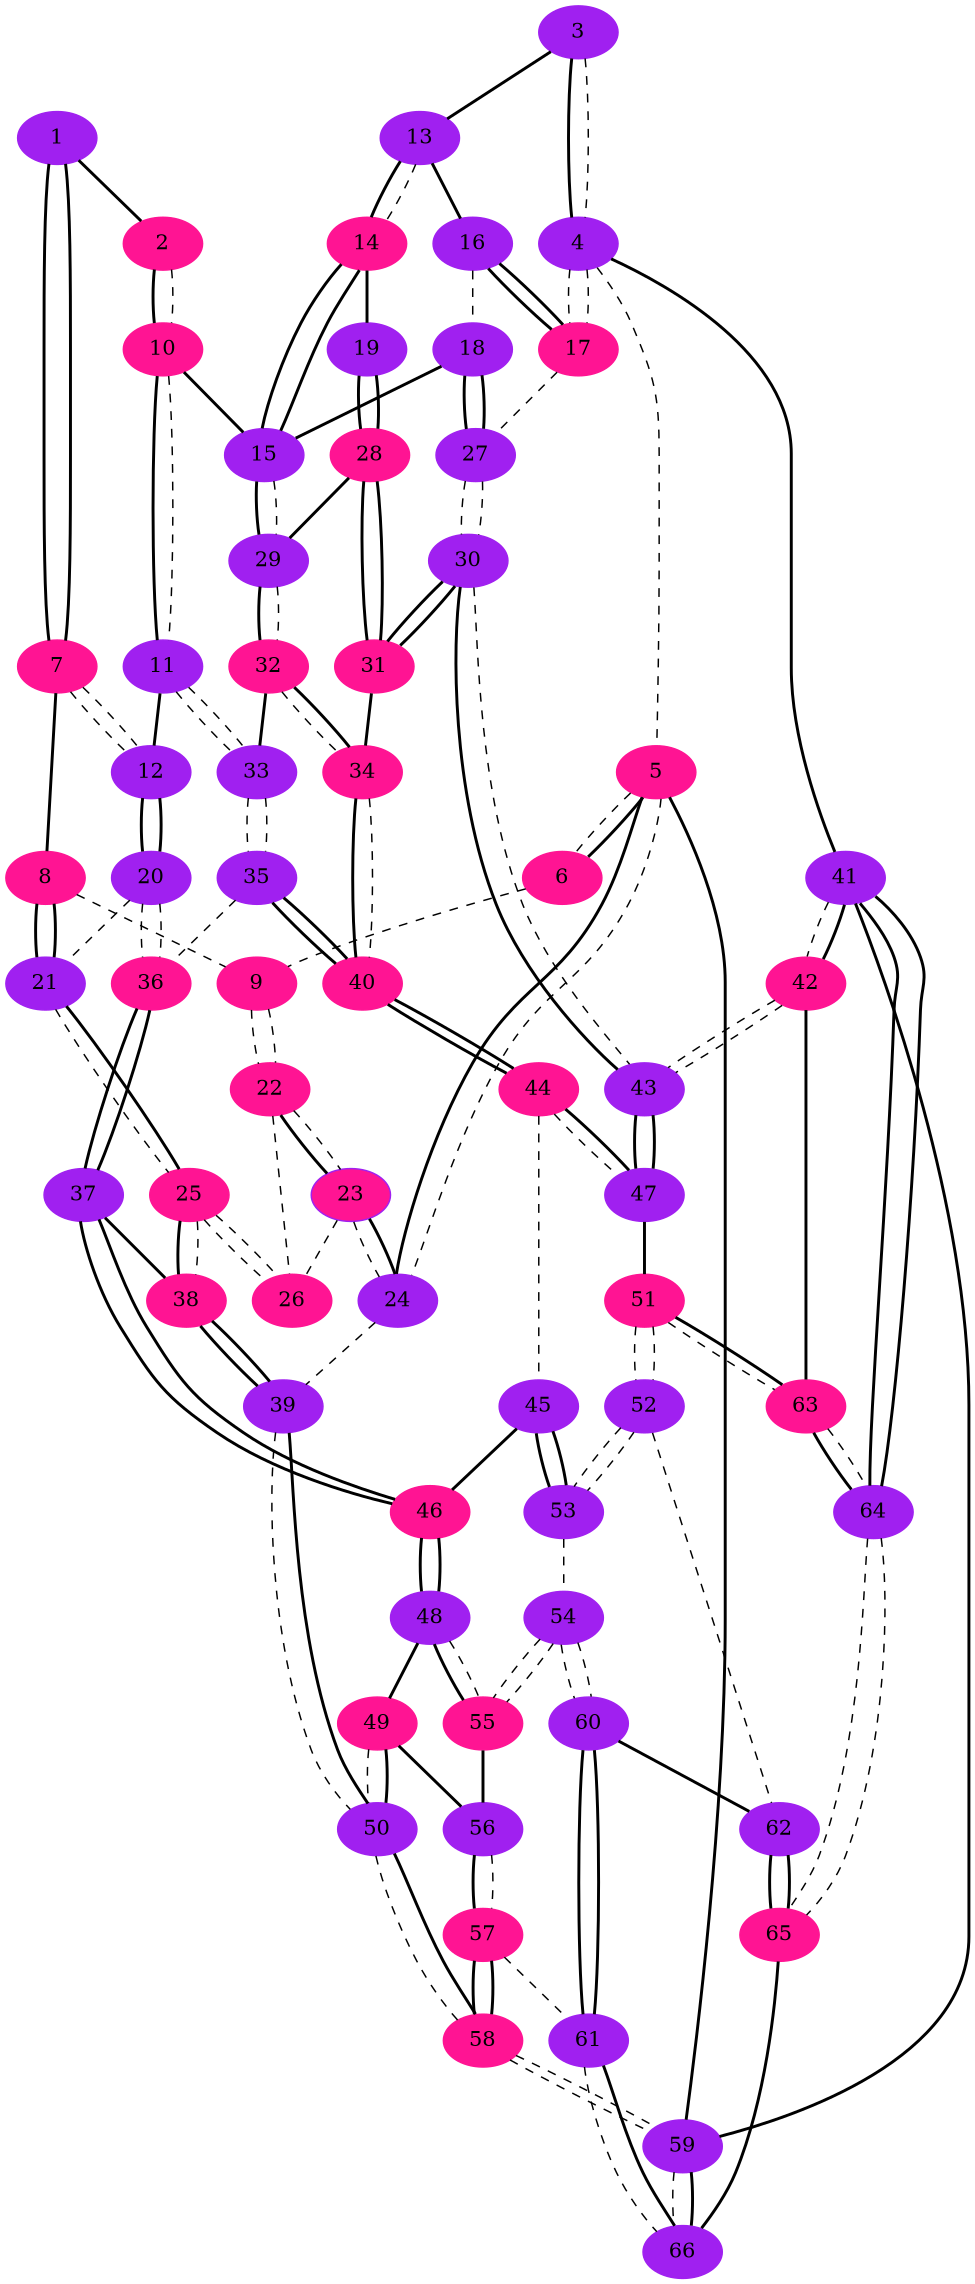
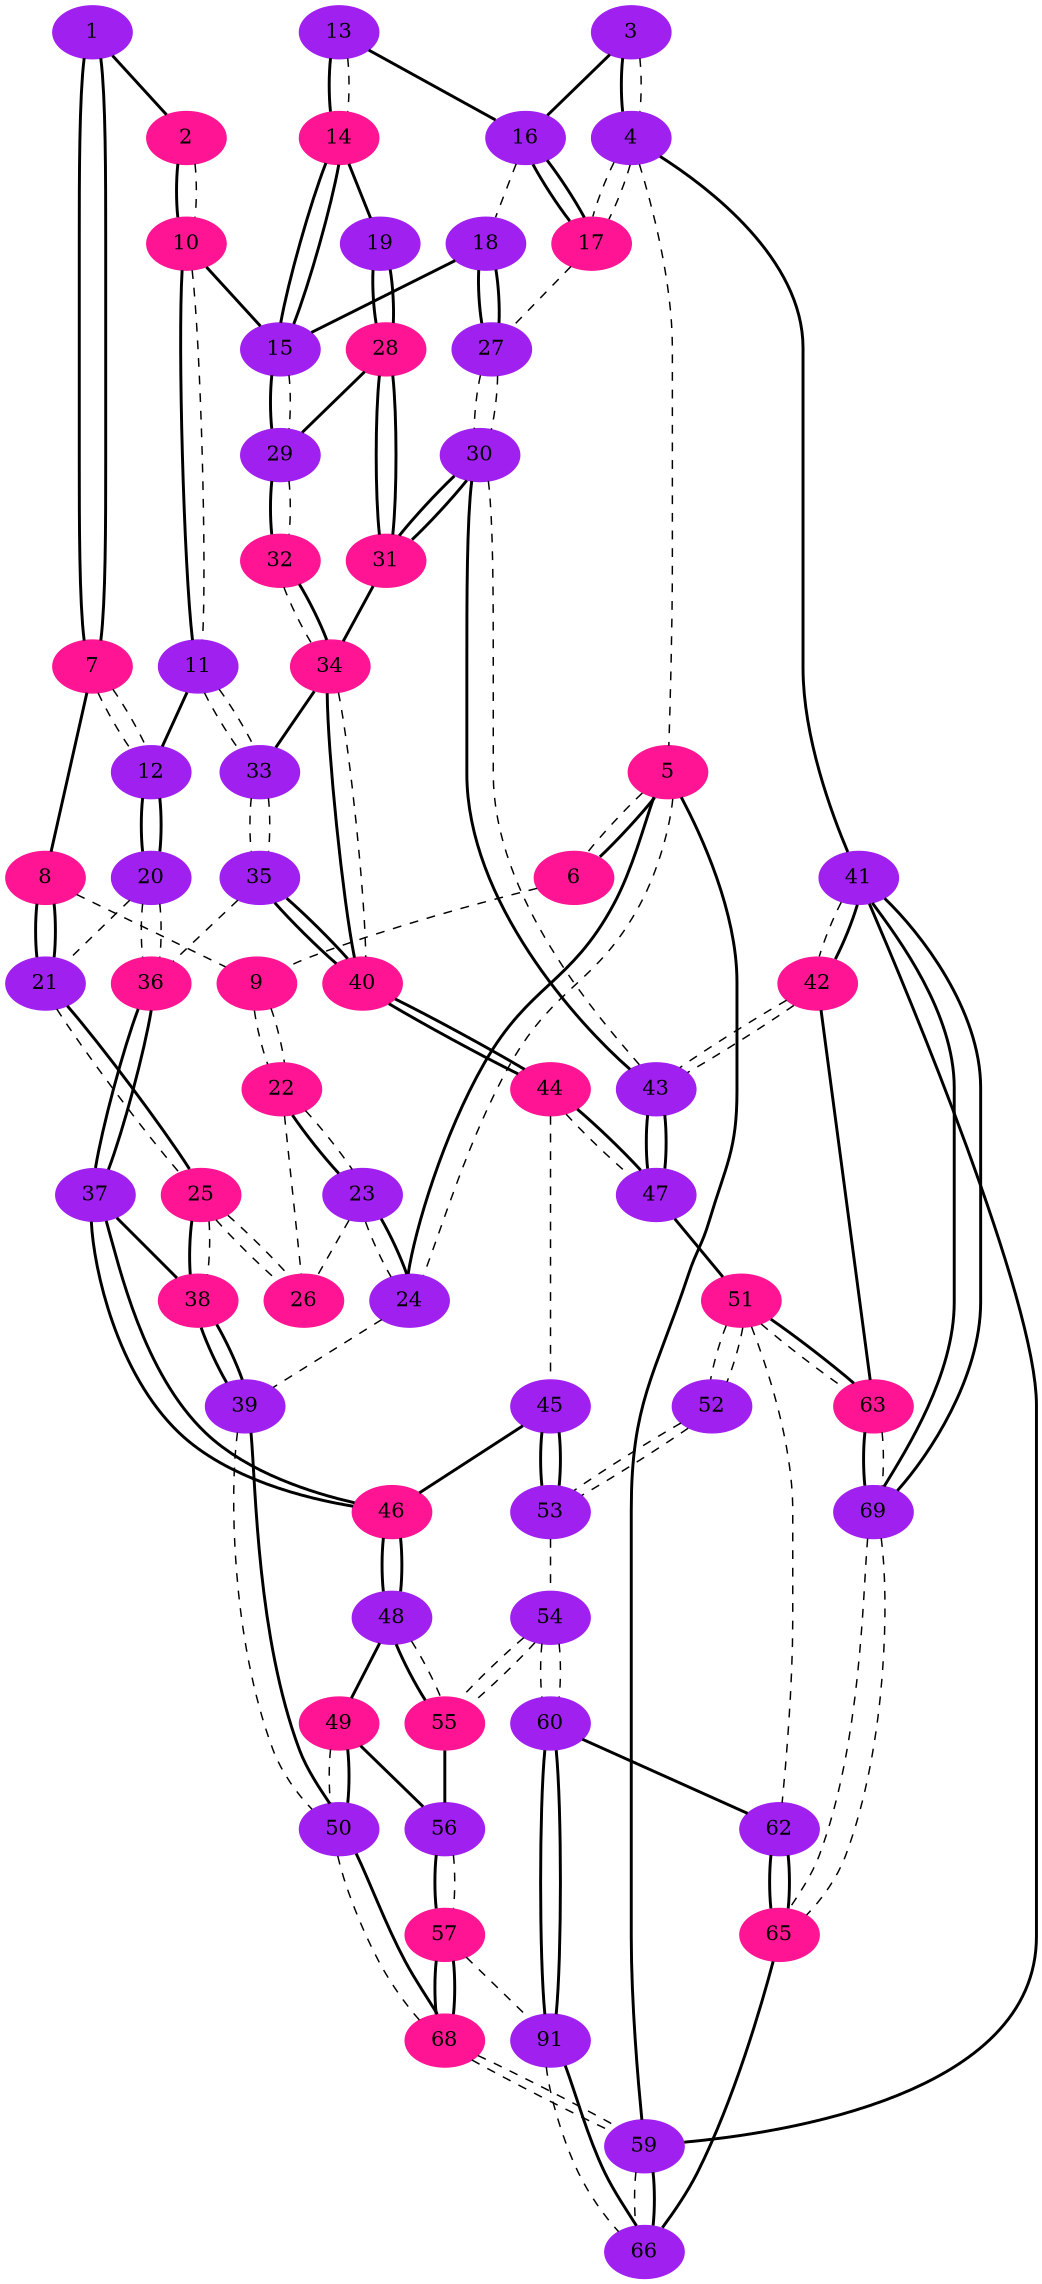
edge "3" -- "13": now "3" -- "16"
edge "32" -- "33": now "34" -- "33"
node "23": fillcolor deeppink -> purple
node "64": label "64" -> "69"
edge "52" -- "62": now "51" -- "62"
node "58": label "58" -> "68"
node "61": label "61" -> "91"
